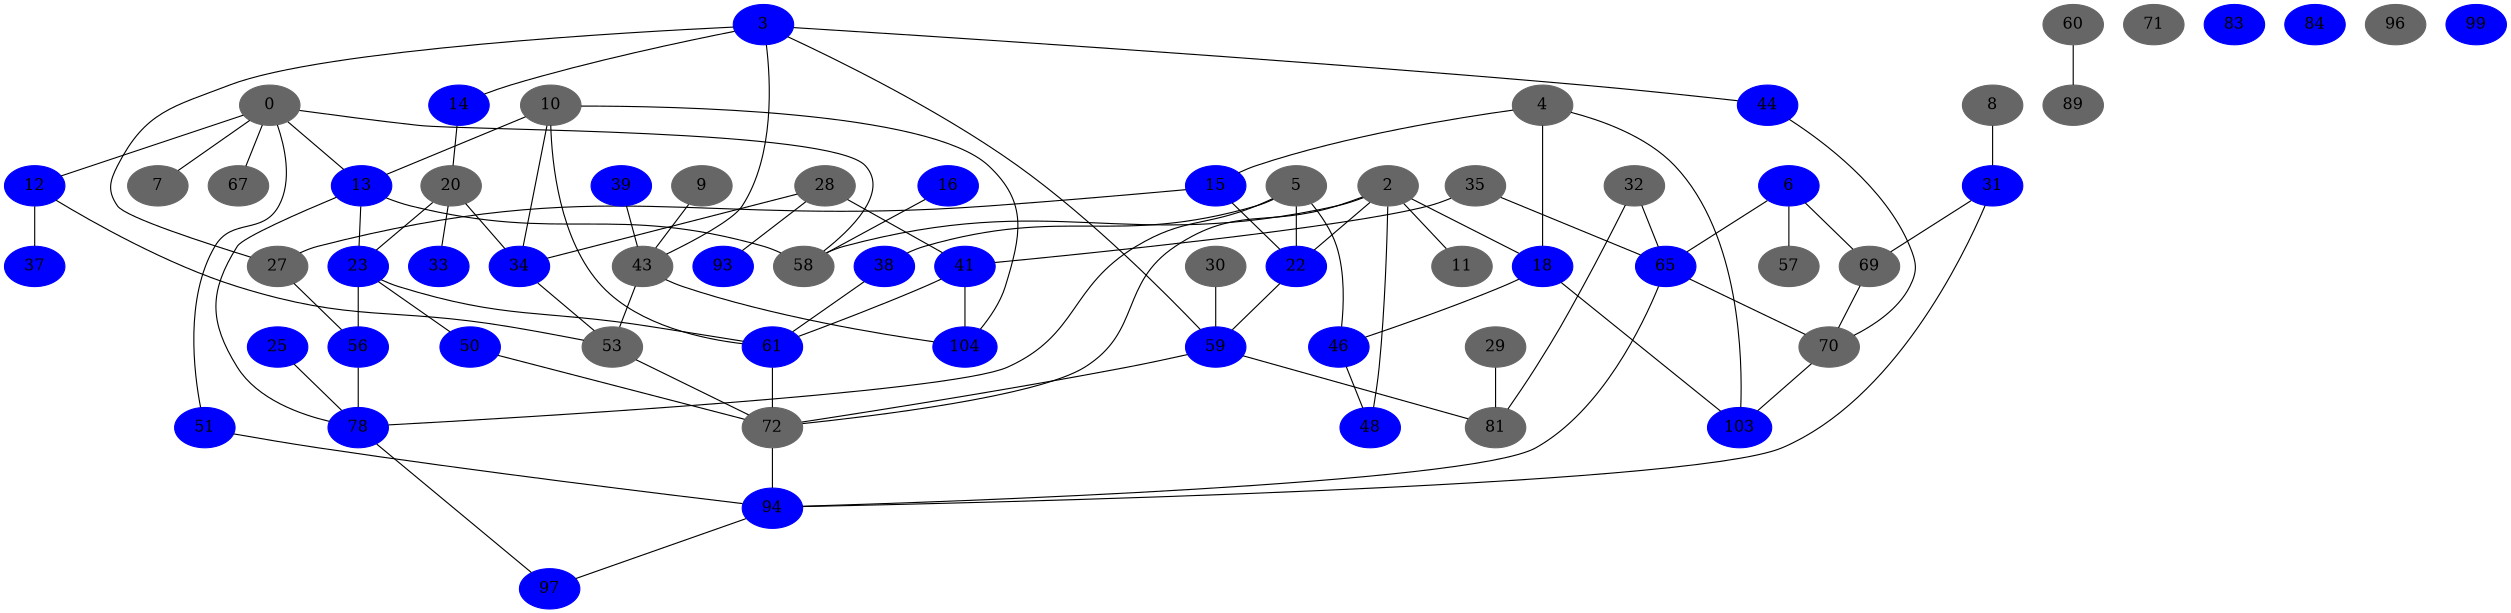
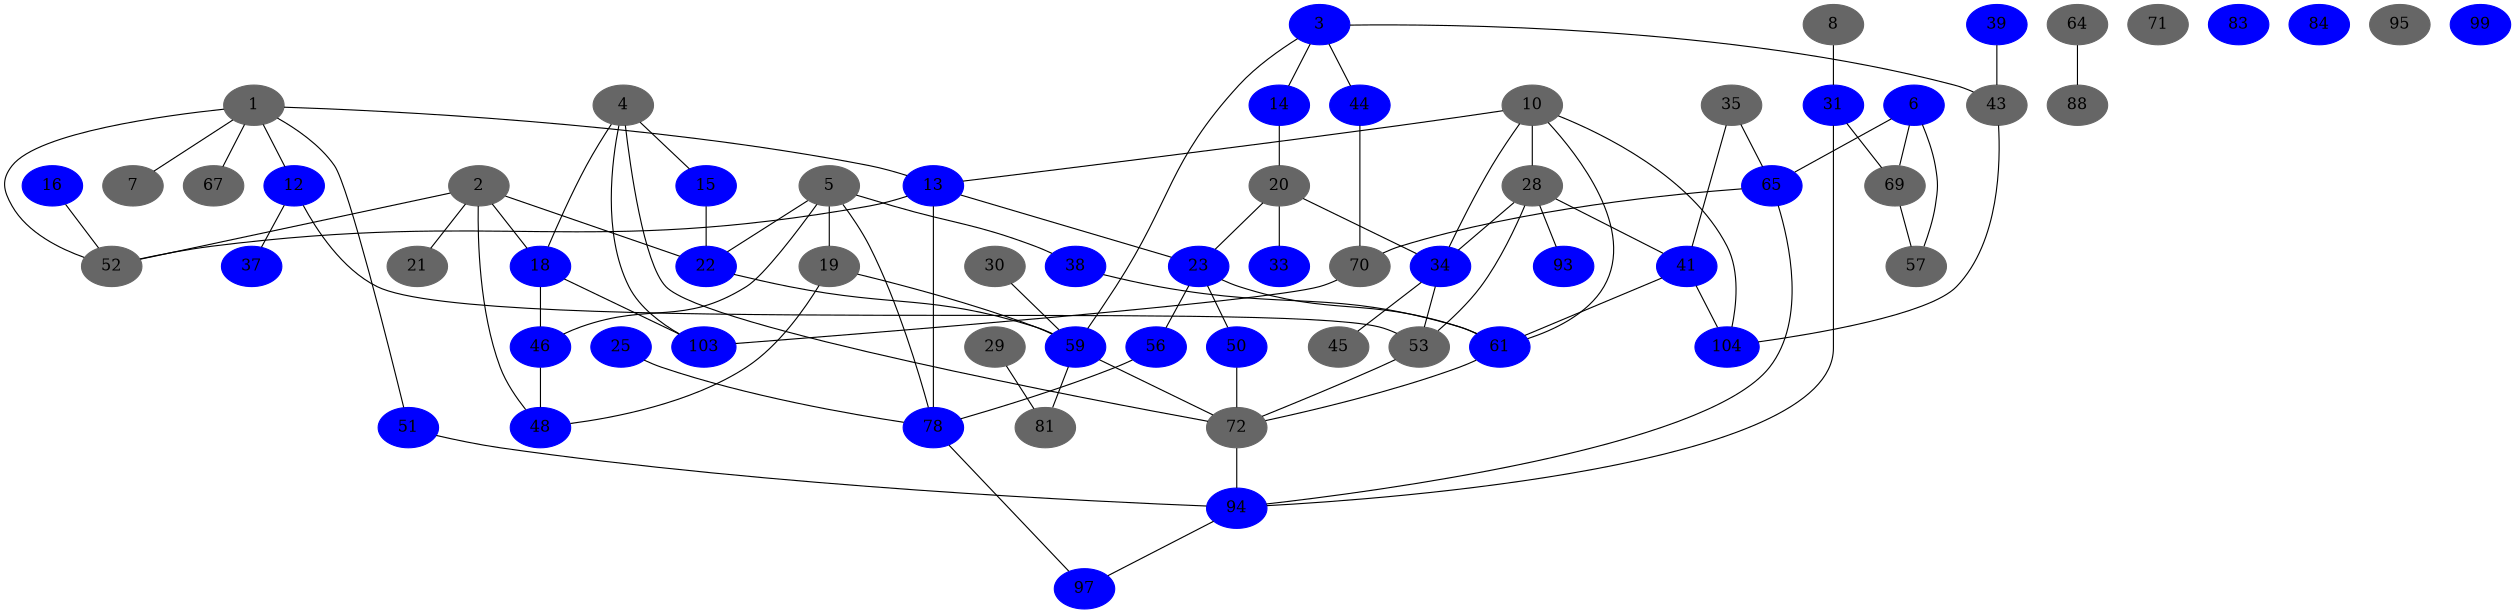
node "60": label "60" -> "64"
node "96": label "96" -> "95"
node "0": label "0" -> "1"
node "89": label "89" -> "88"
edge "10" -- "28": added
node "9": removed
node "32": removed
node "27": removed
node "58": label "58" -> "52"
node "19": added
node "11": label "11" -> "21"
edge "43" -- "53": now "28" -- "53"
edge "69" -- "70": now "69" -- "57"
node "45": added
edge "2" -- "72": now "4" -- "72"
